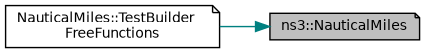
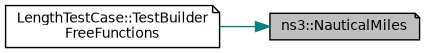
node "NauticalMiles::TestBuilder FreeFunctions": label "NauticalMiles::TestBuilder FreeFunctions" -> "LengthTestCase::TestBuilder FreeFunctions"
